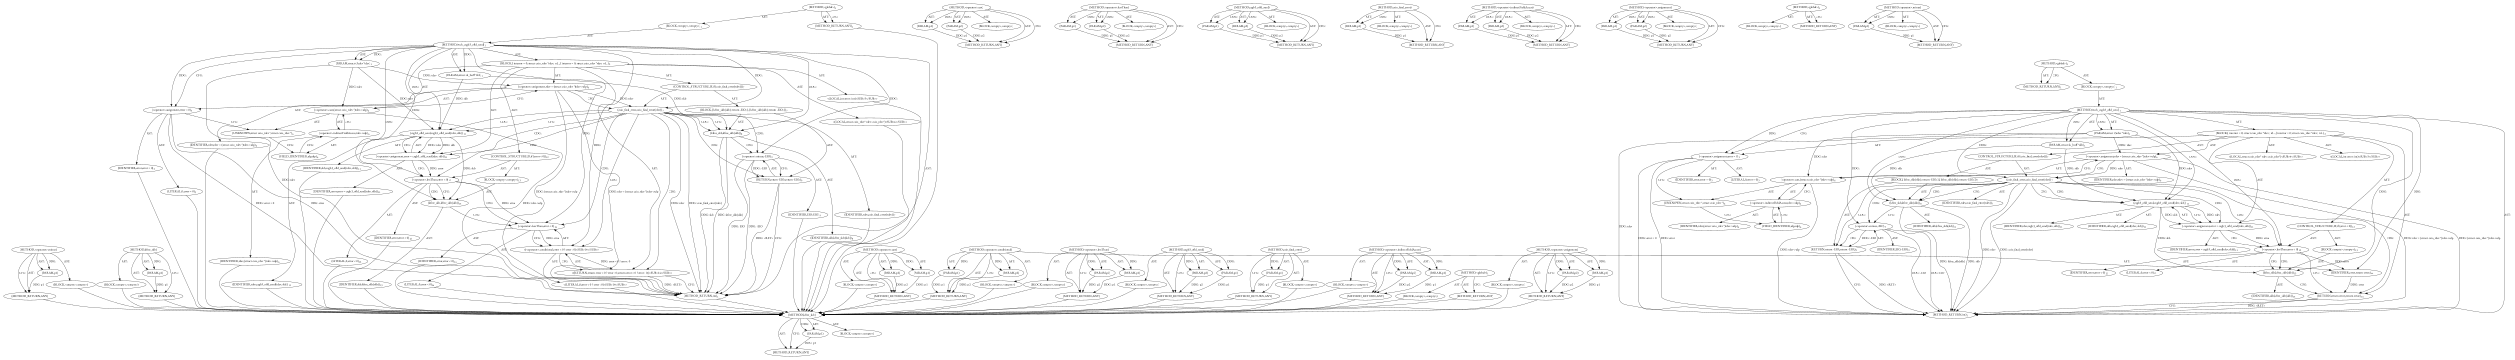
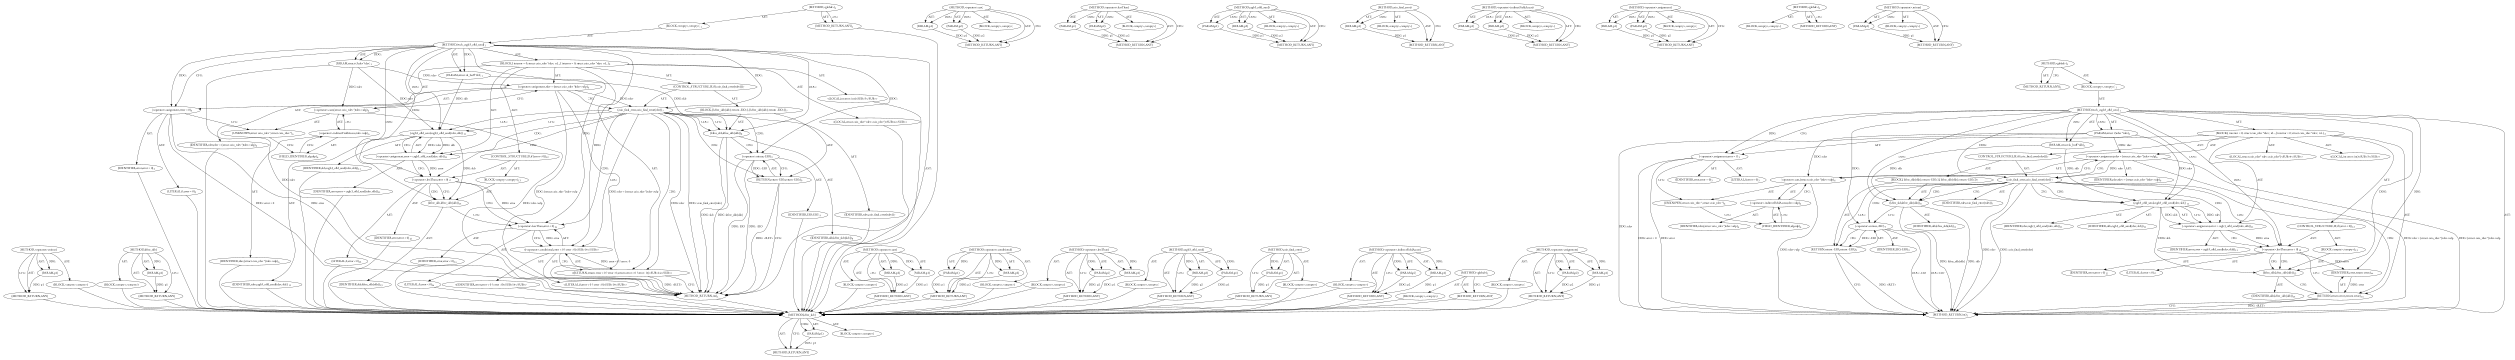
edge "(METHOD,<operator>.conditional)" -> "(IDENTIFIER,error,return error;)": now "(RETURN,return error;,return error;)" -> "(IDENTIFIER,error,return error;)"
node "<(IDENTIFIER,error,error < 0 ? error : 0)<SUB>14</SUB>>": added
